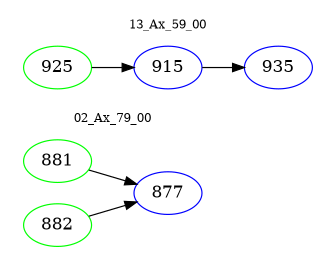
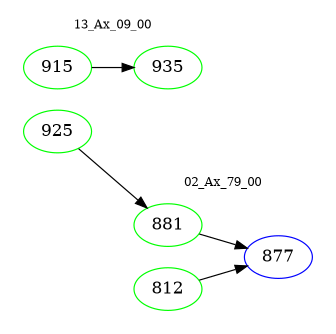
cluster "13_Ax_59_00": label "13_Ax_59_00" -> "13_Ax_09_00"
edge "925" -> "915": now "925" -> "881"
node "915": color blue -> green
node "935": color blue -> green
node "882": label "882" -> "812"
